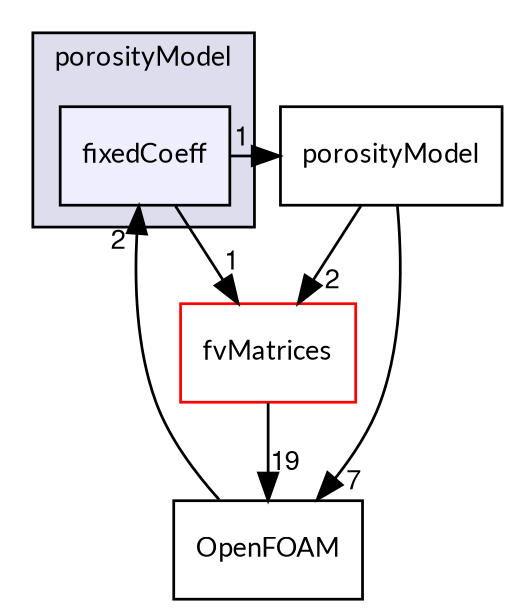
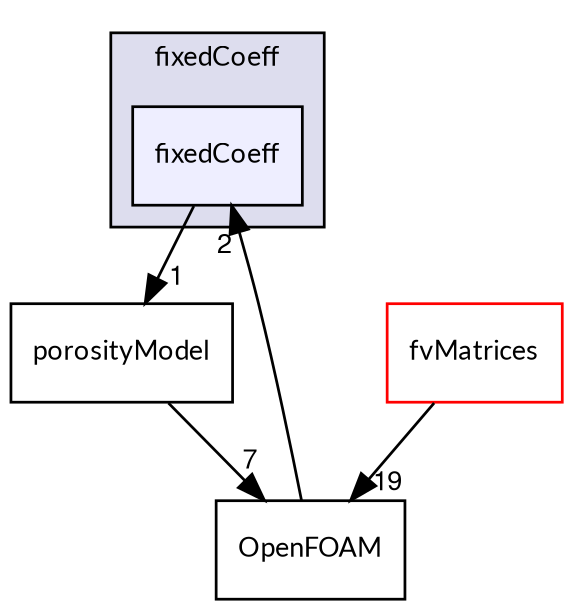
cluster "porosityModel": label "porosityModel" -> "fixedCoeff"
edge "porosityModel" -> "fvMatrices": removed
edge "fixedCoeff" -> "fvMatrices": removed
